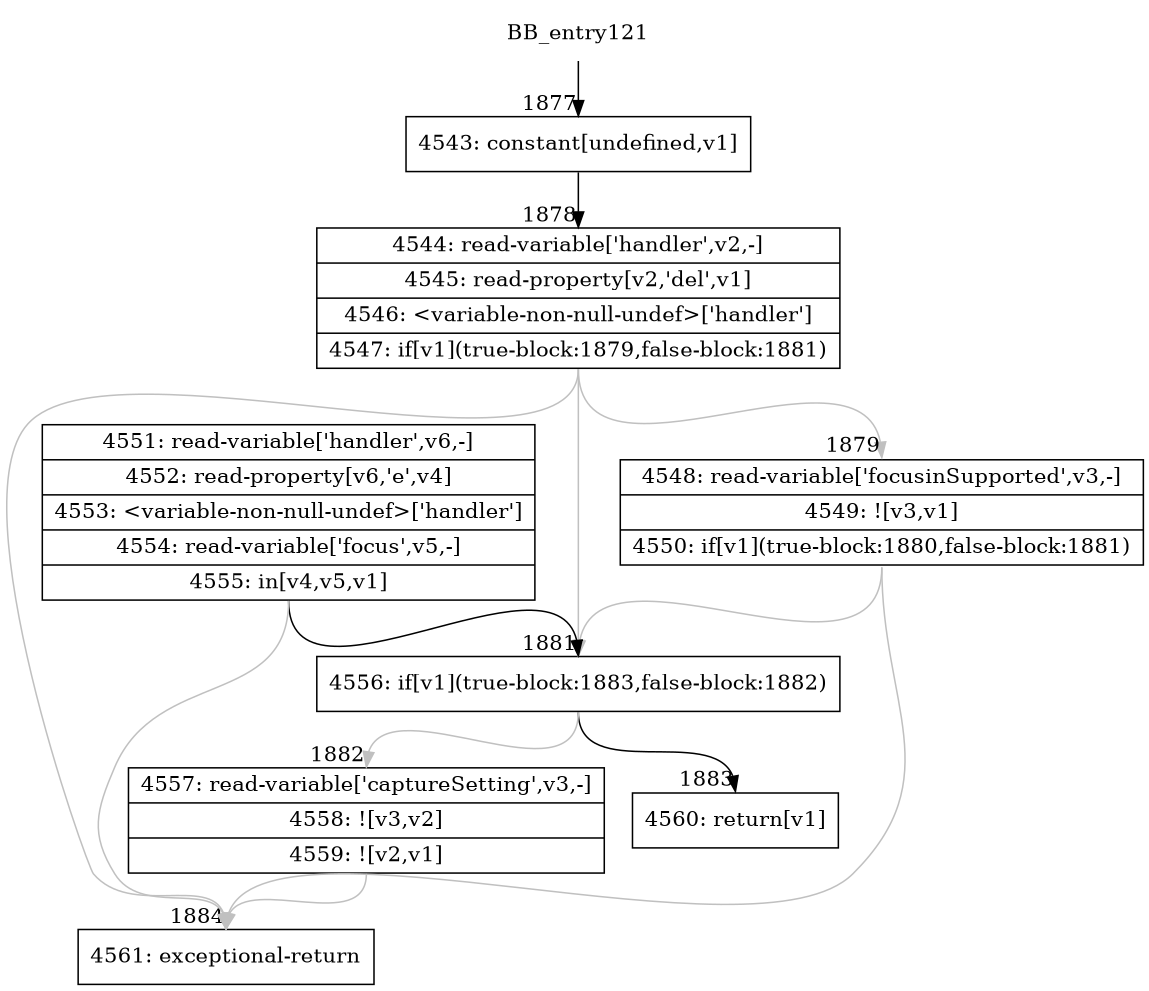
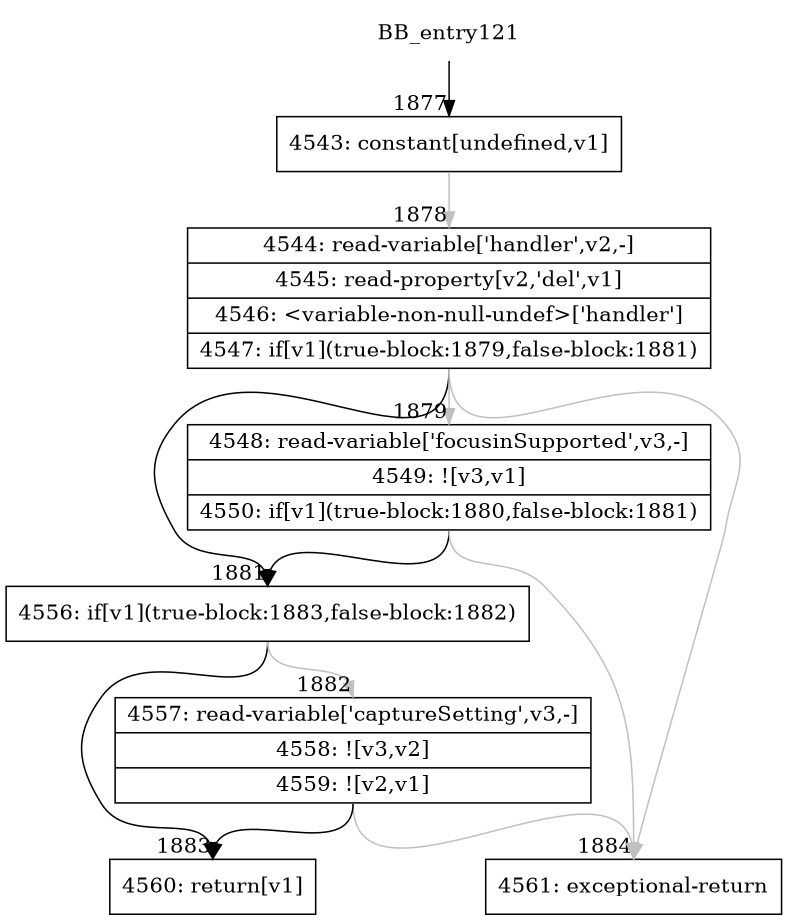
edge "4543: constant[undefined,v1]" -> "4544: read-variable['handler',v2,-]": color black -> gray
edge "4544: read-variable['handler',v2,-]" -> "4556: if[v1](true-block:1883,false-block:1882)": color gray -> black
node "4551: read-variable['handler',v6,-]": removed
edge "4548: read-variable['focusinSupported',v3,-]" -> "4556: if[v1](true-block:1883,false-block:1882)": color gray -> black
edge "4557: read-variable['captureSetting',v3,-]" -> "4560: return[v1]": added
